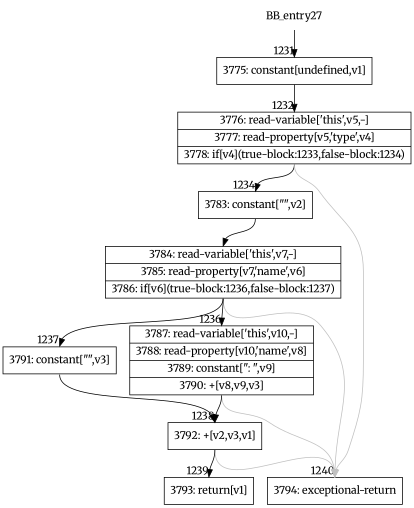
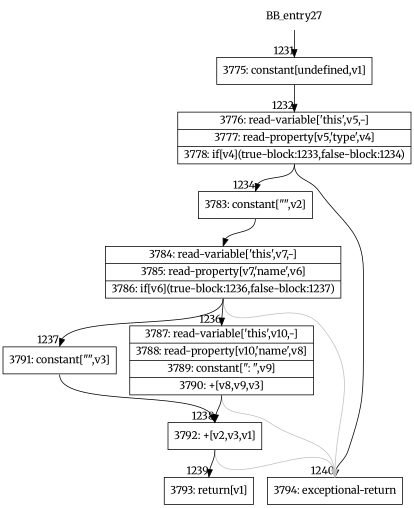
edge "3776: read-variable['this',v5,-]" -> "3794: exceptional-return": color gray -> black
